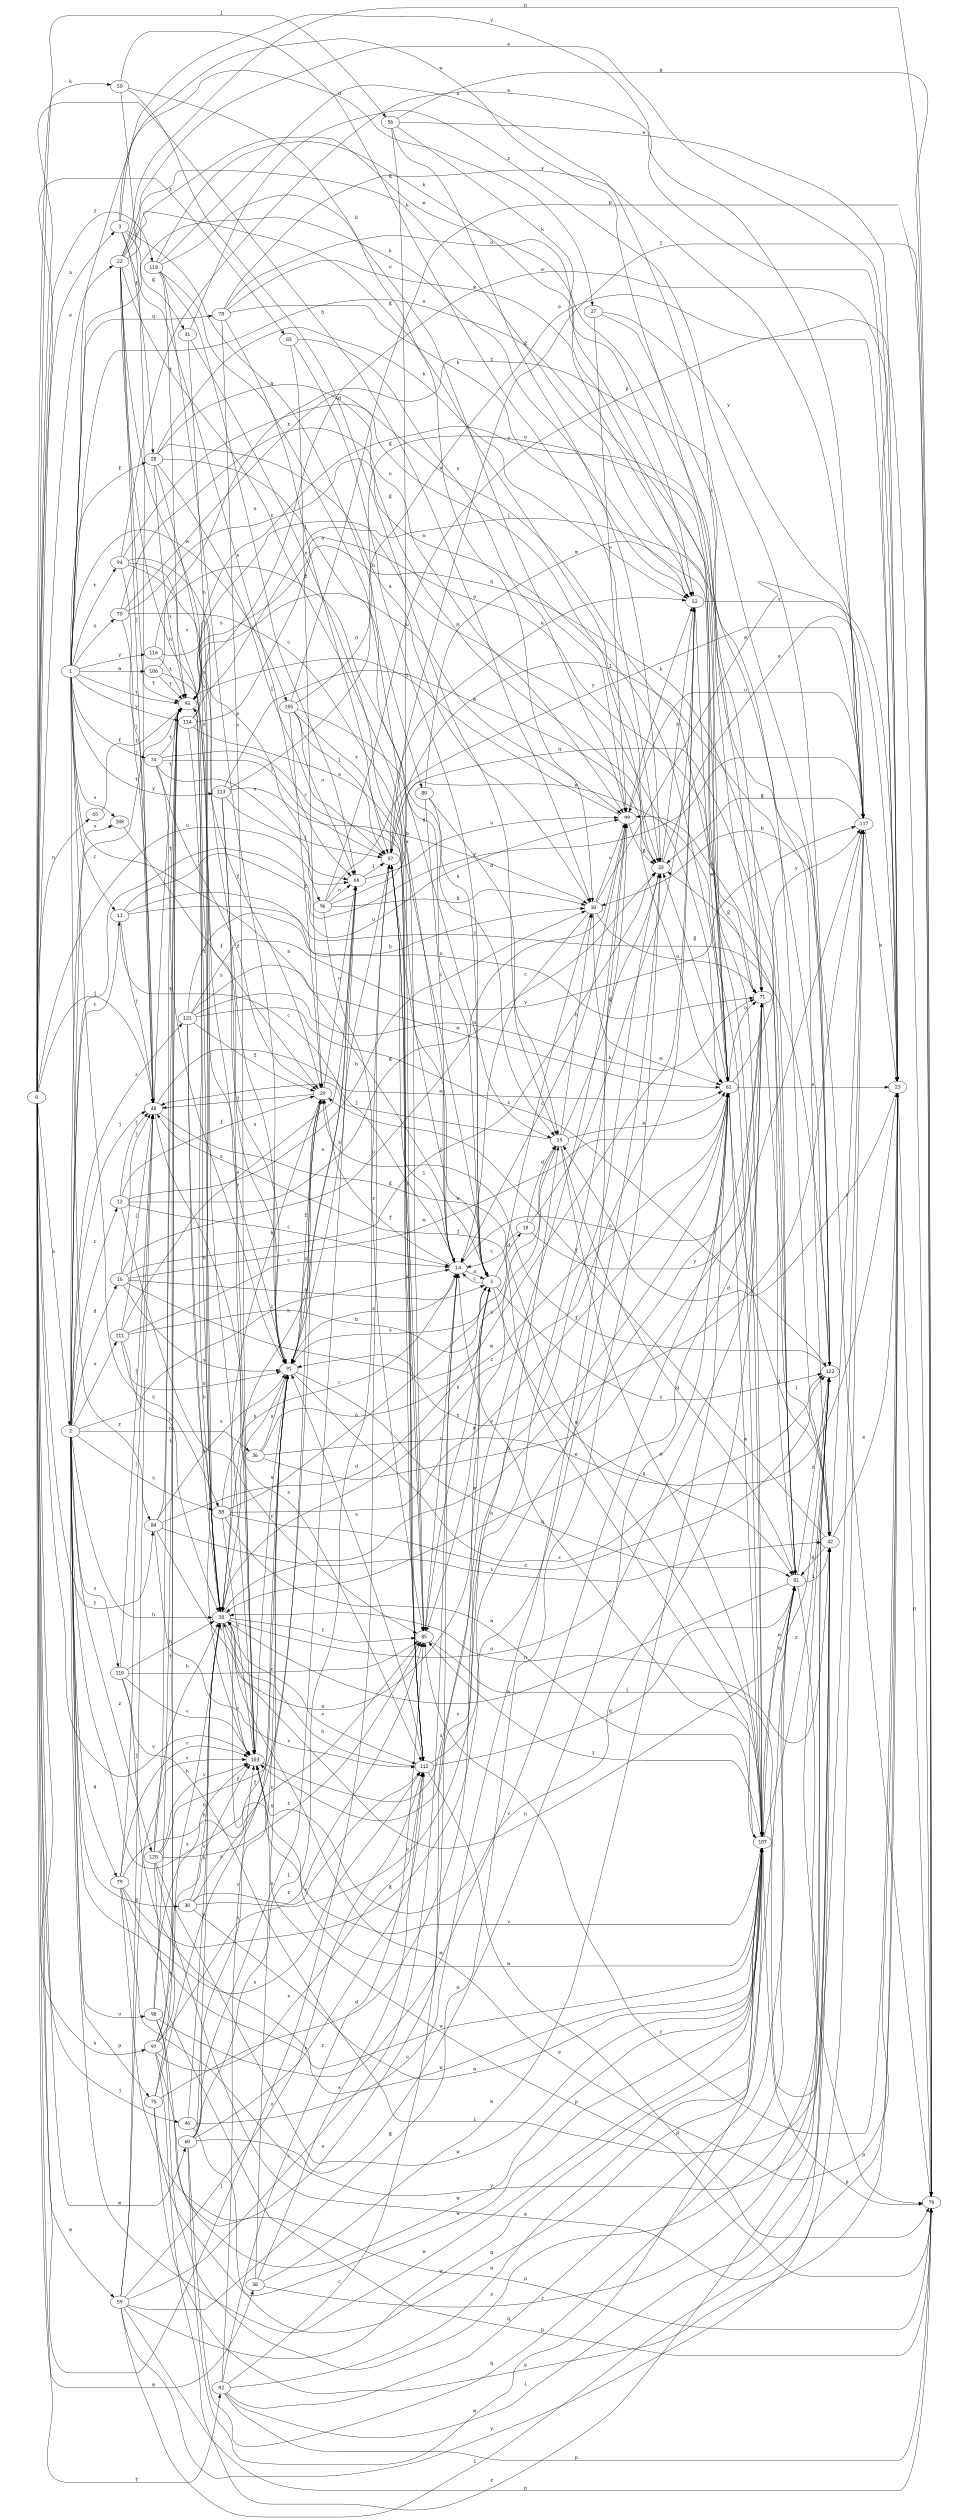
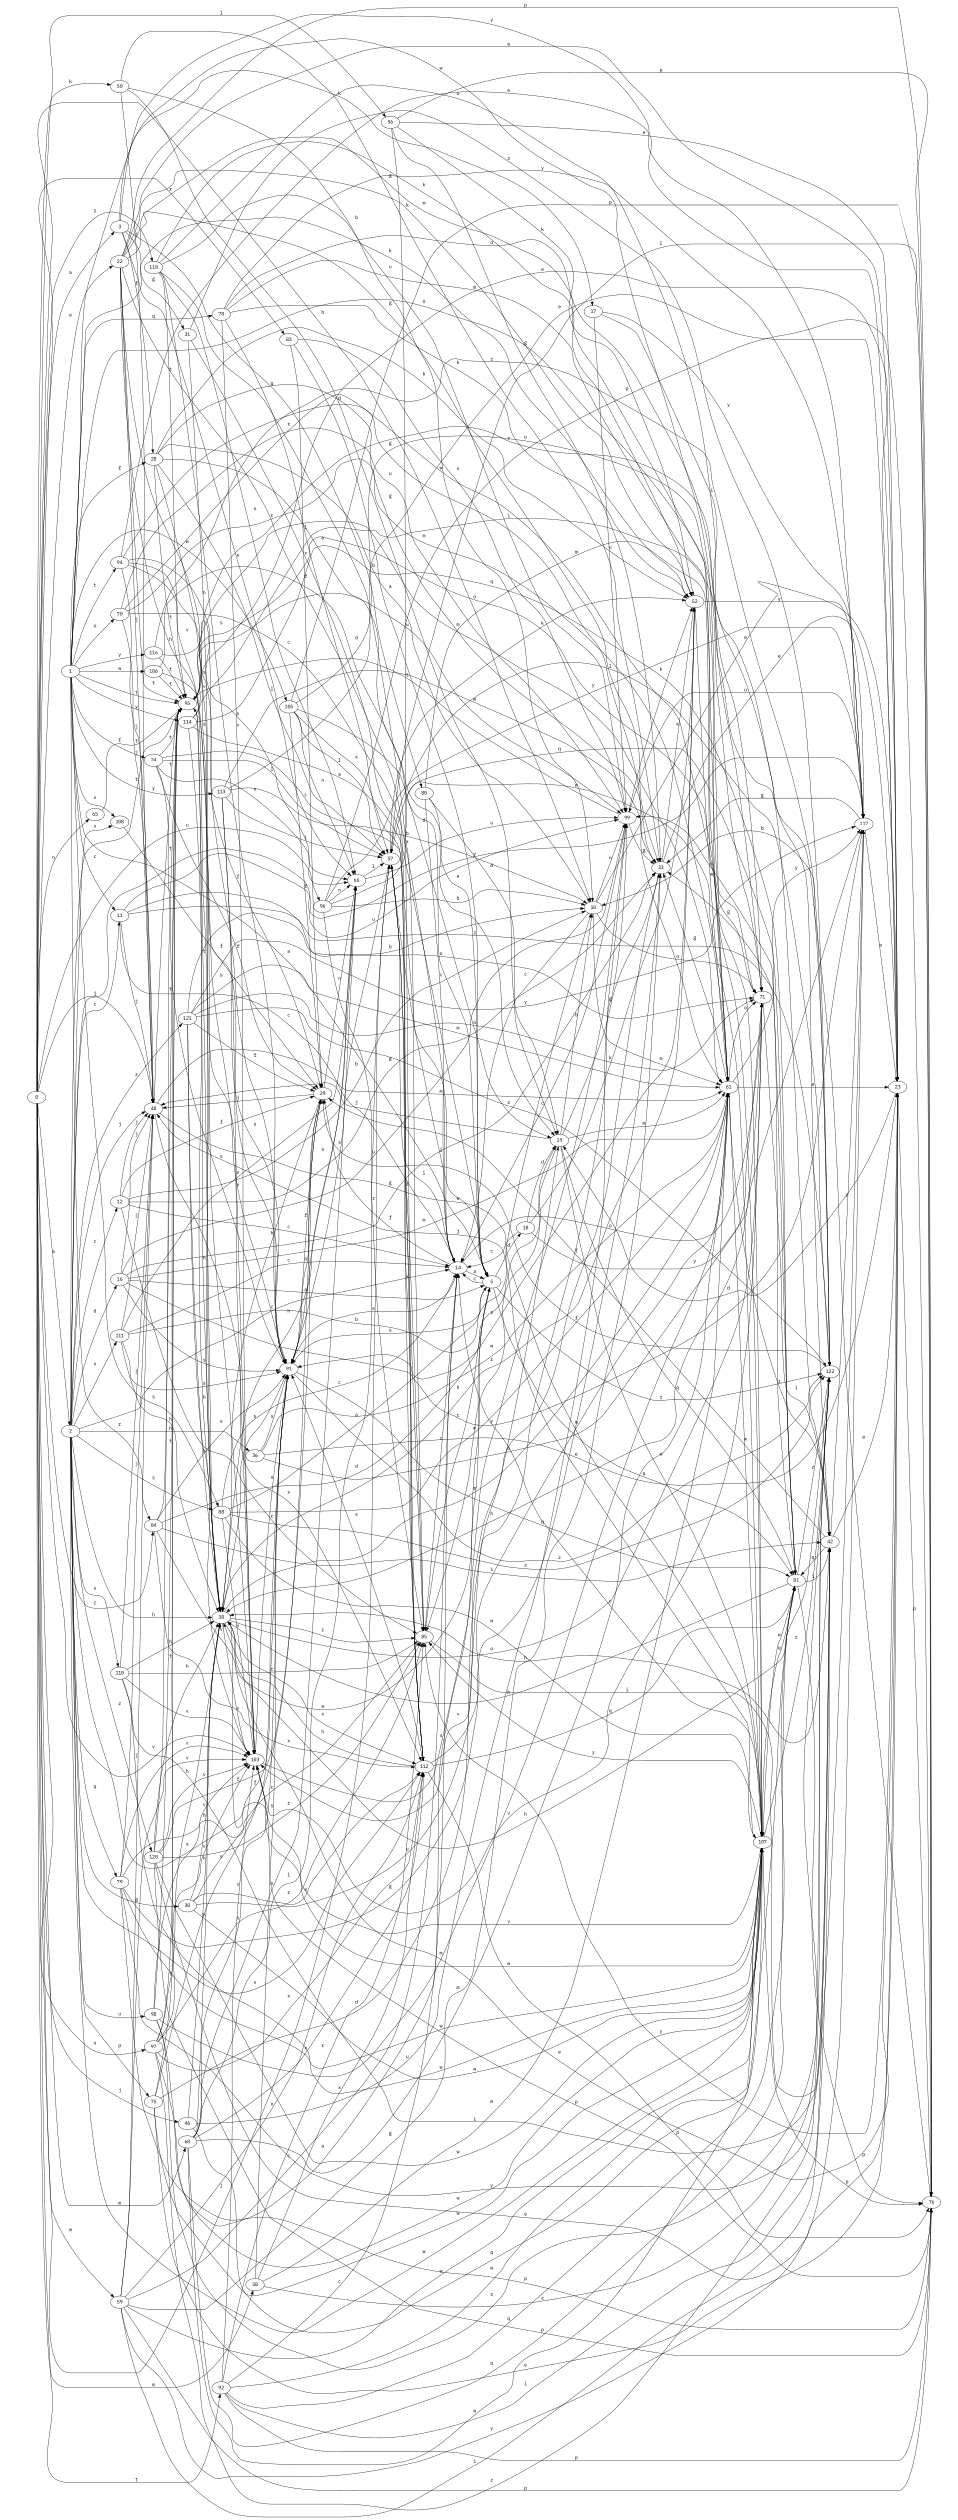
edge "1" -> "17": label "d" -> "k"
edge "98" -> "103": label "q" -> "v"
